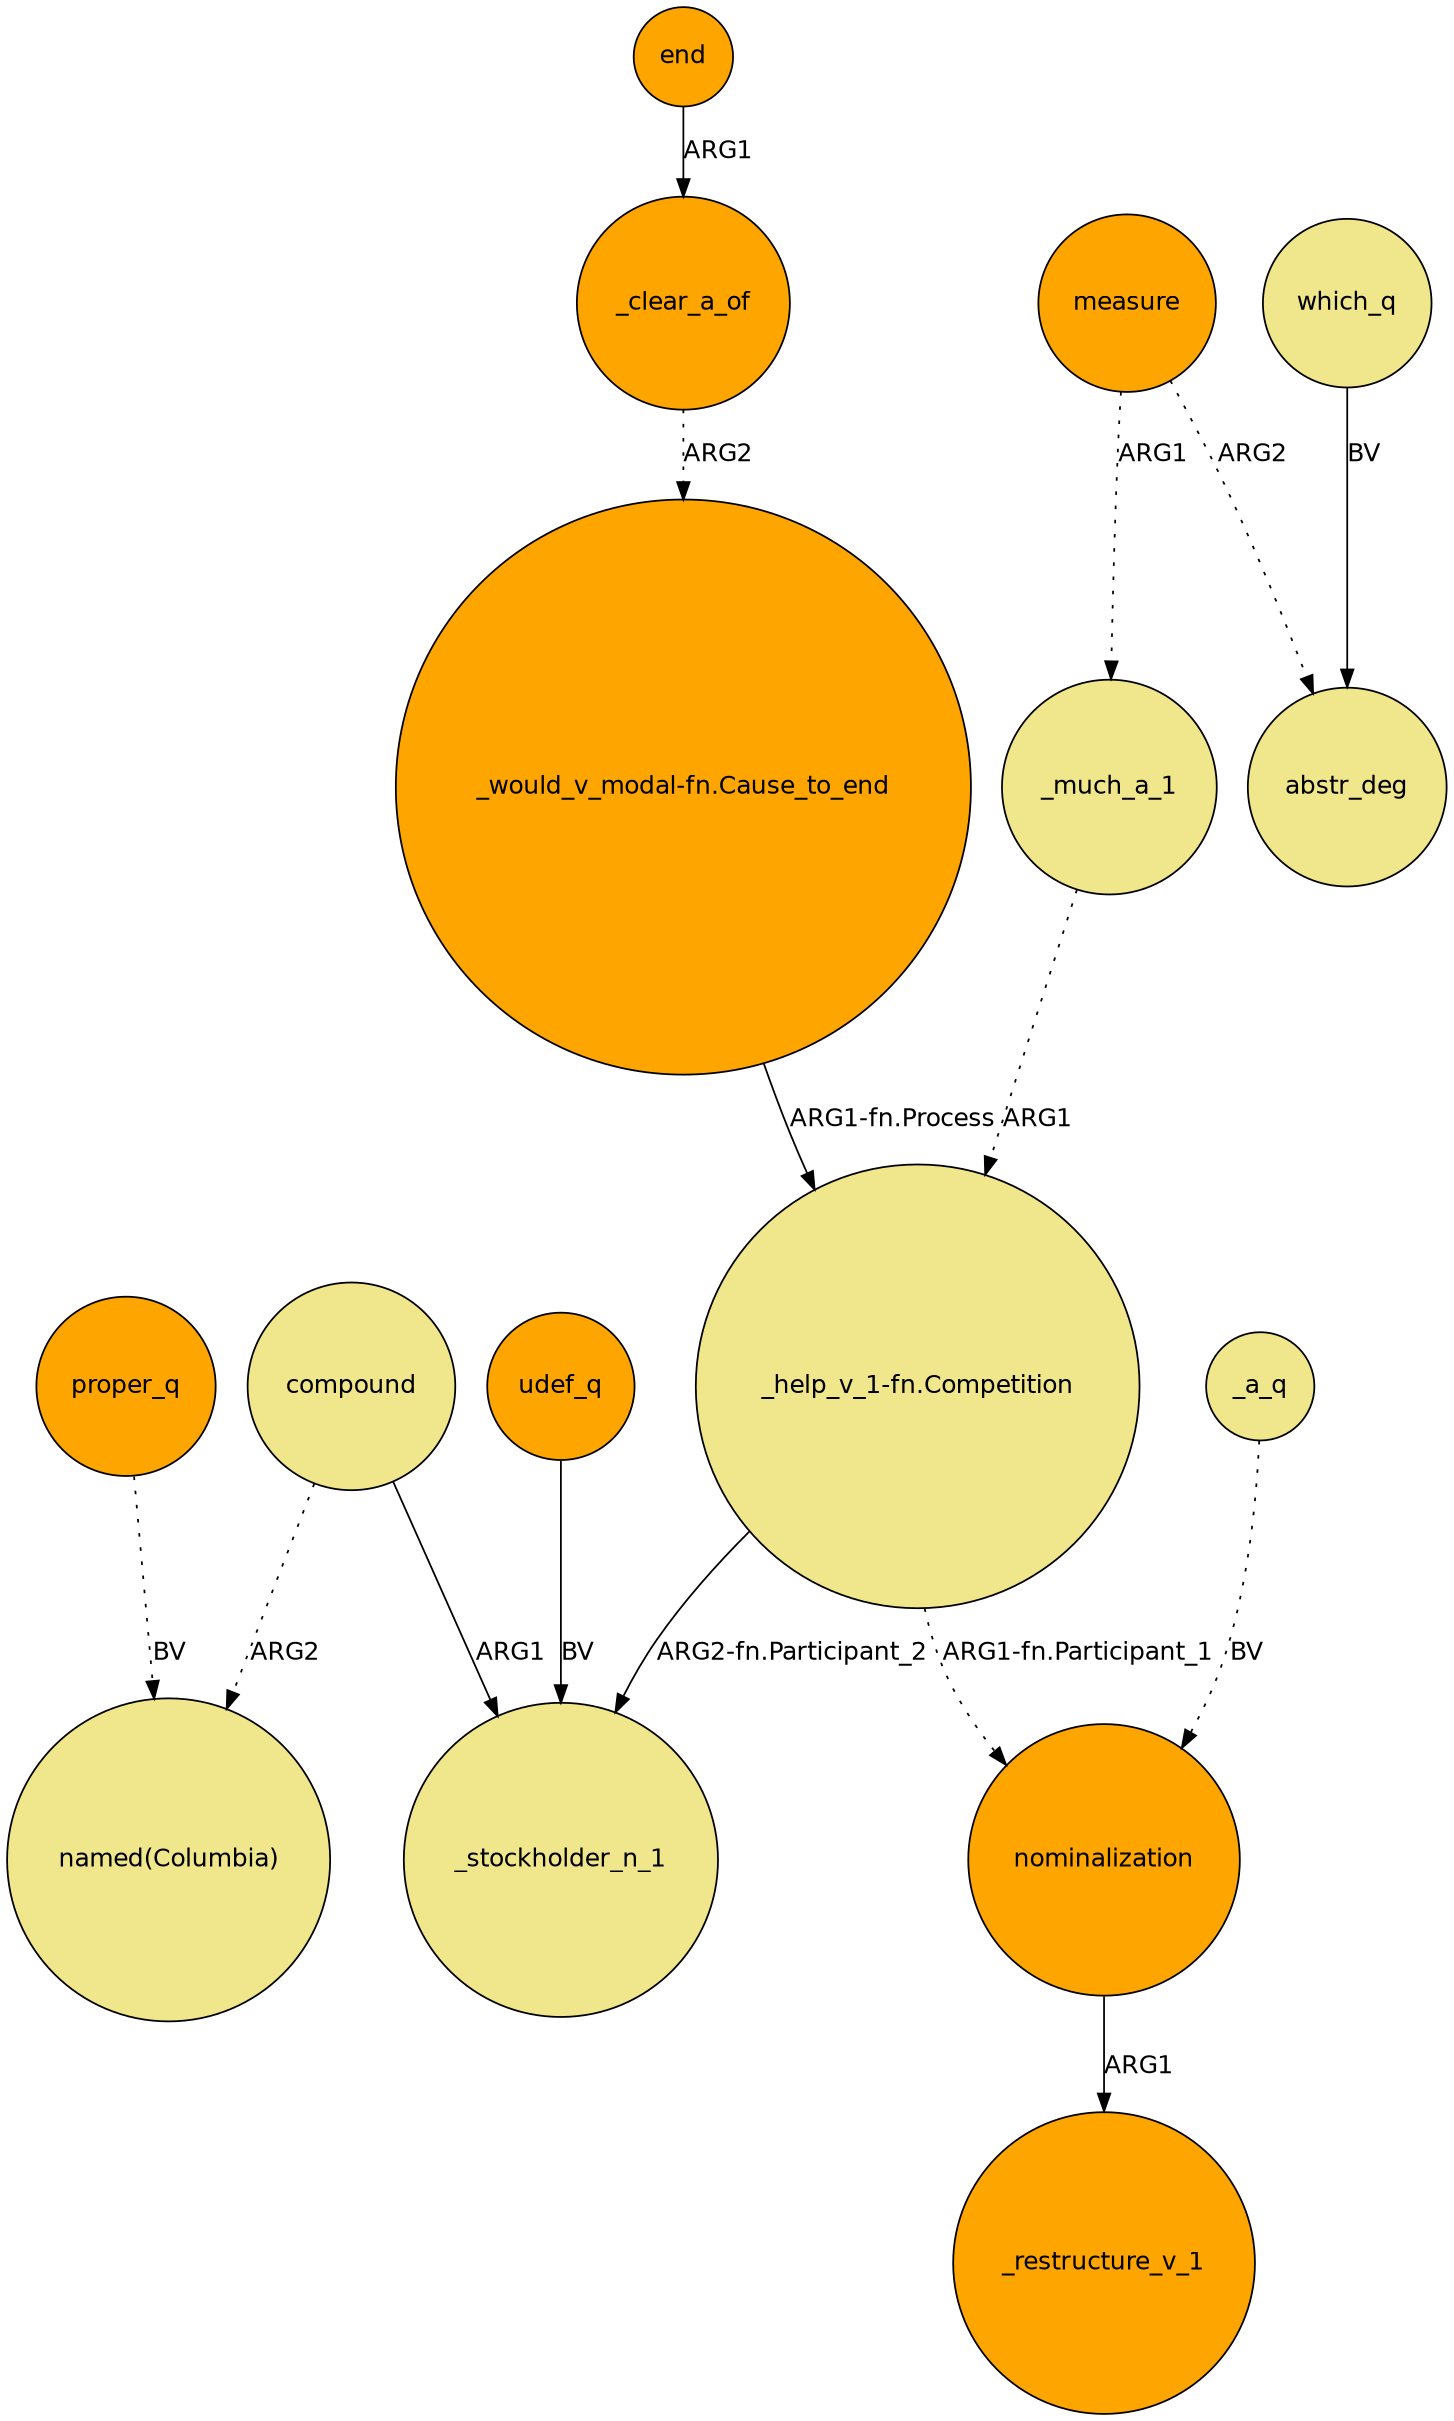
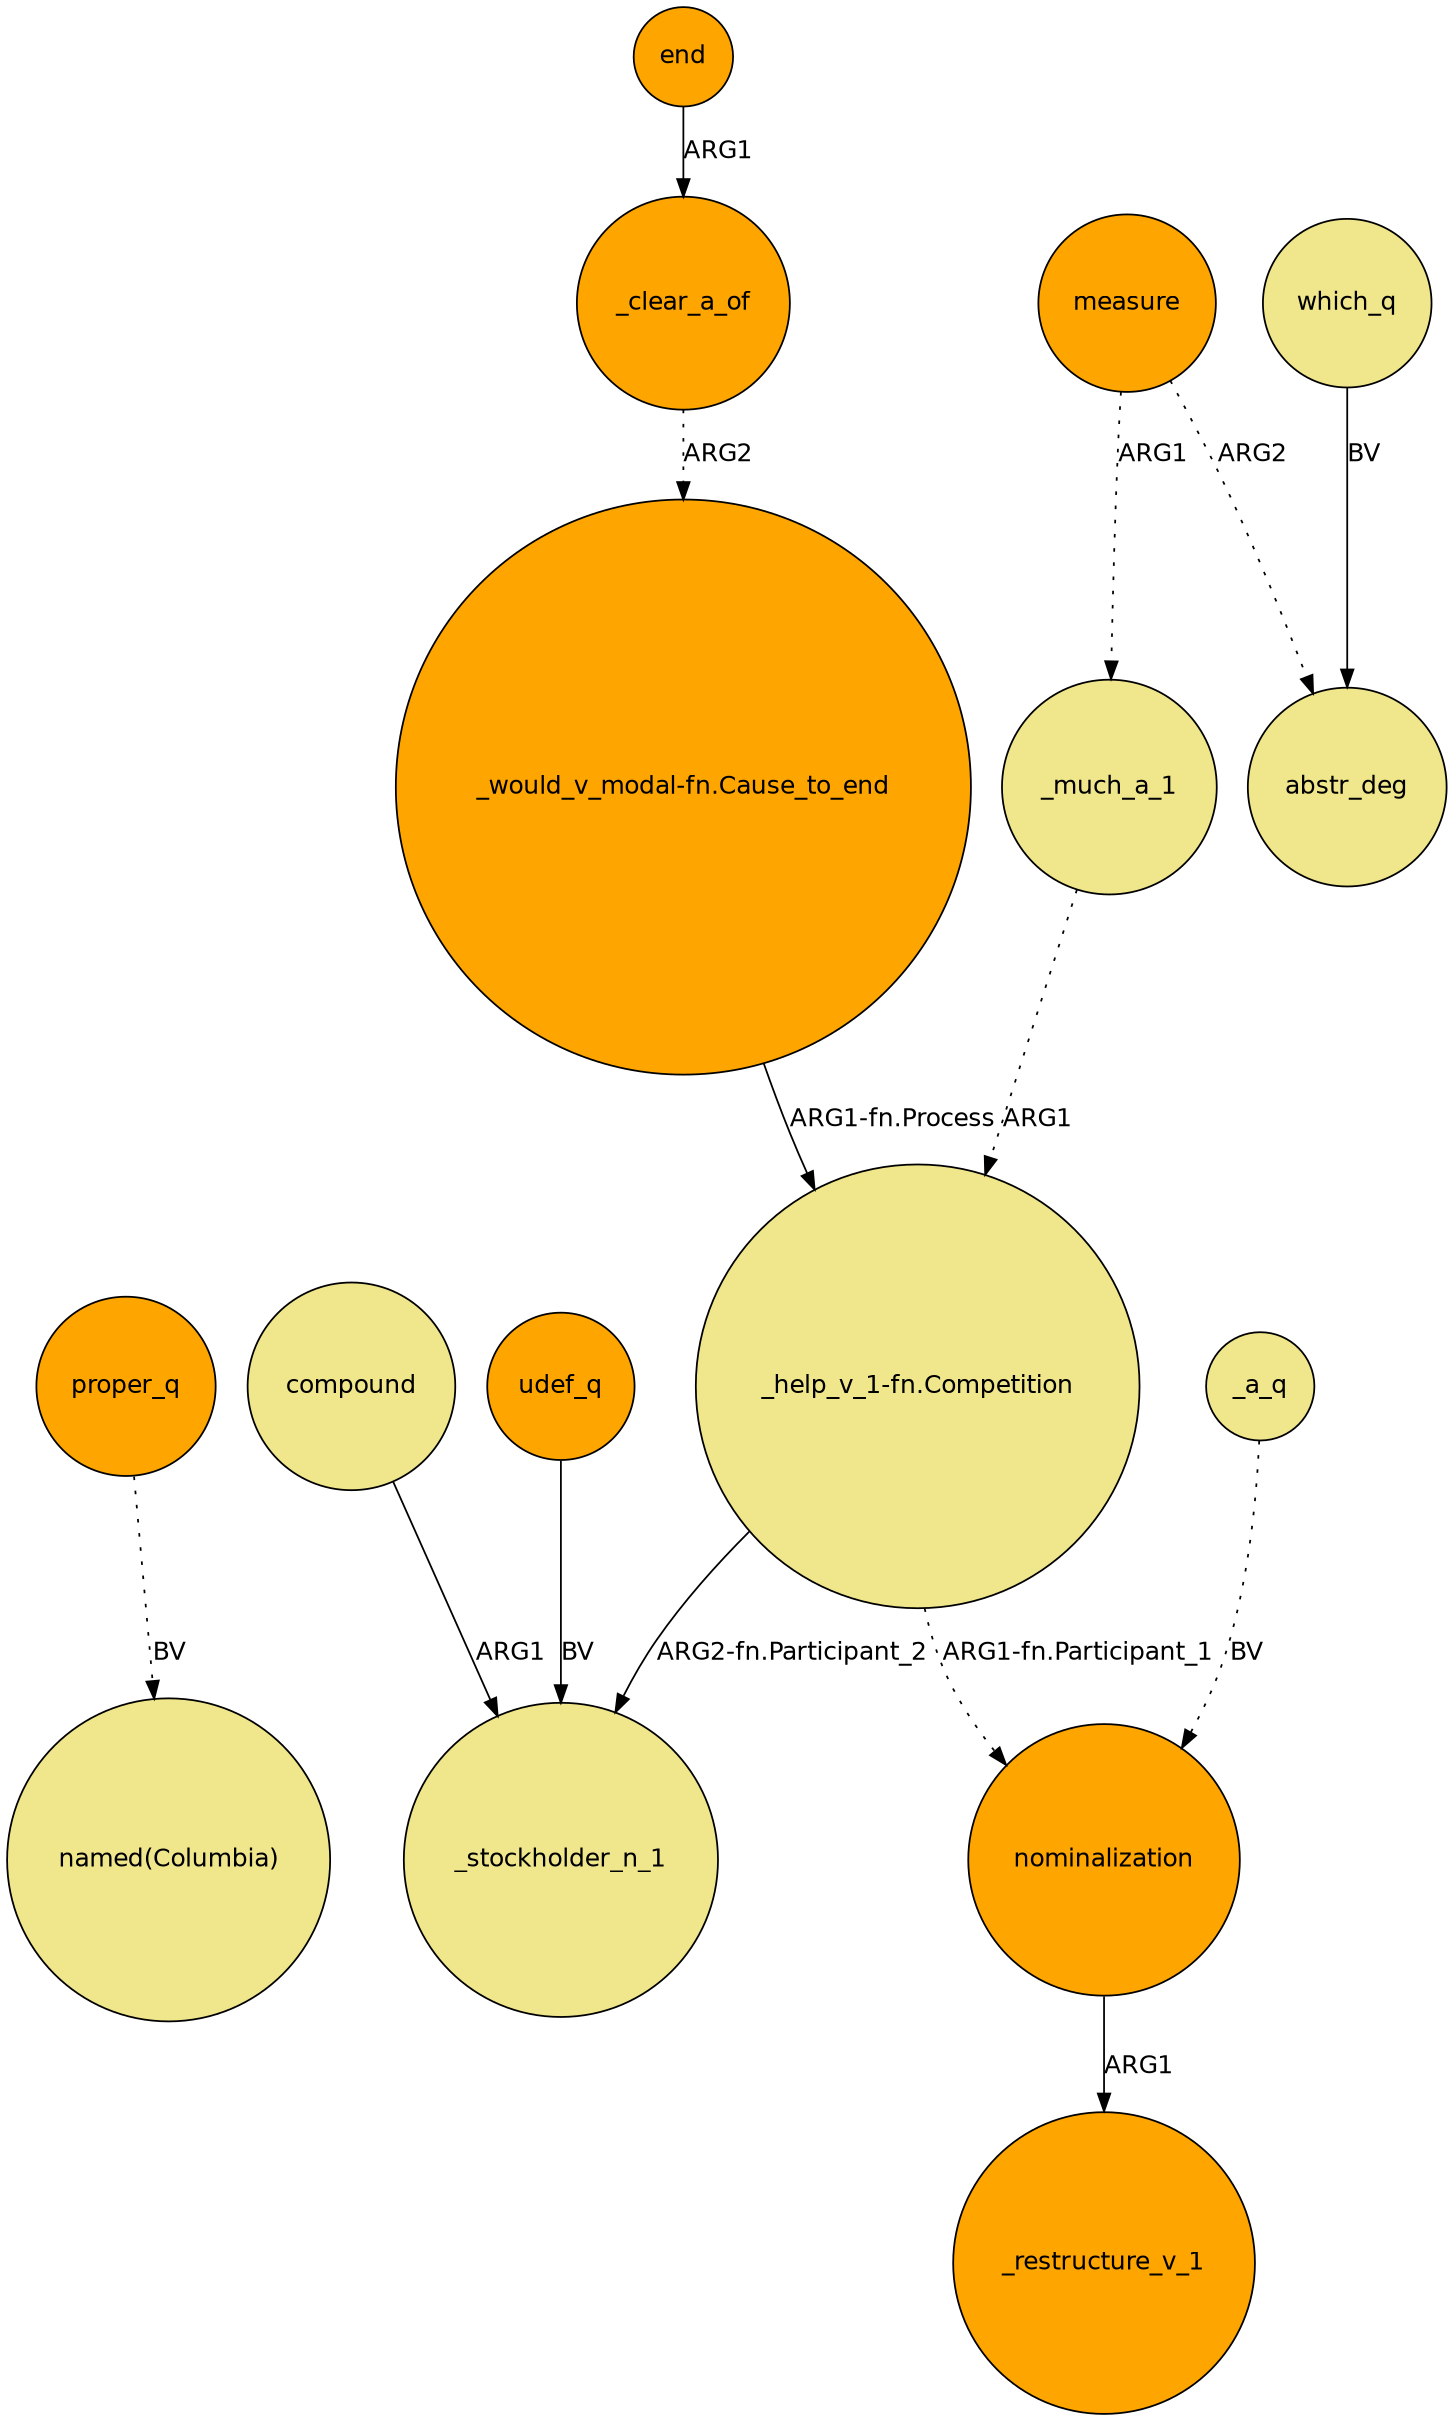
edge "compound" -> "named(Columbia)": removed, label "ARG2"
